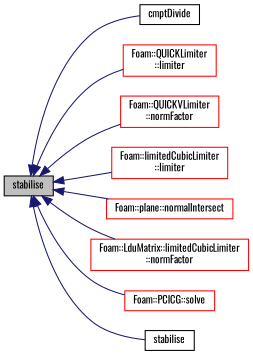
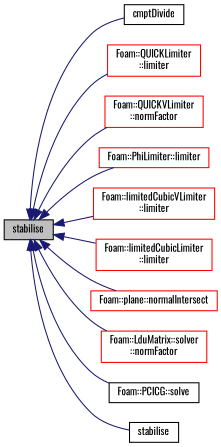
node "Foam::PhiLimiter::limiter": added
node "Foam::limitedCubicVLimiter ::limiter": added
node "Foam::LduMatrix::limitedCubicLimiter ::normFactor": label "Foam::LduMatrix::limitedCubicLimiter ::normFactor" -> "Foam::LduMatrix::solver ::normFactor"
node "Foam::PCICG::solve": color red -> black
